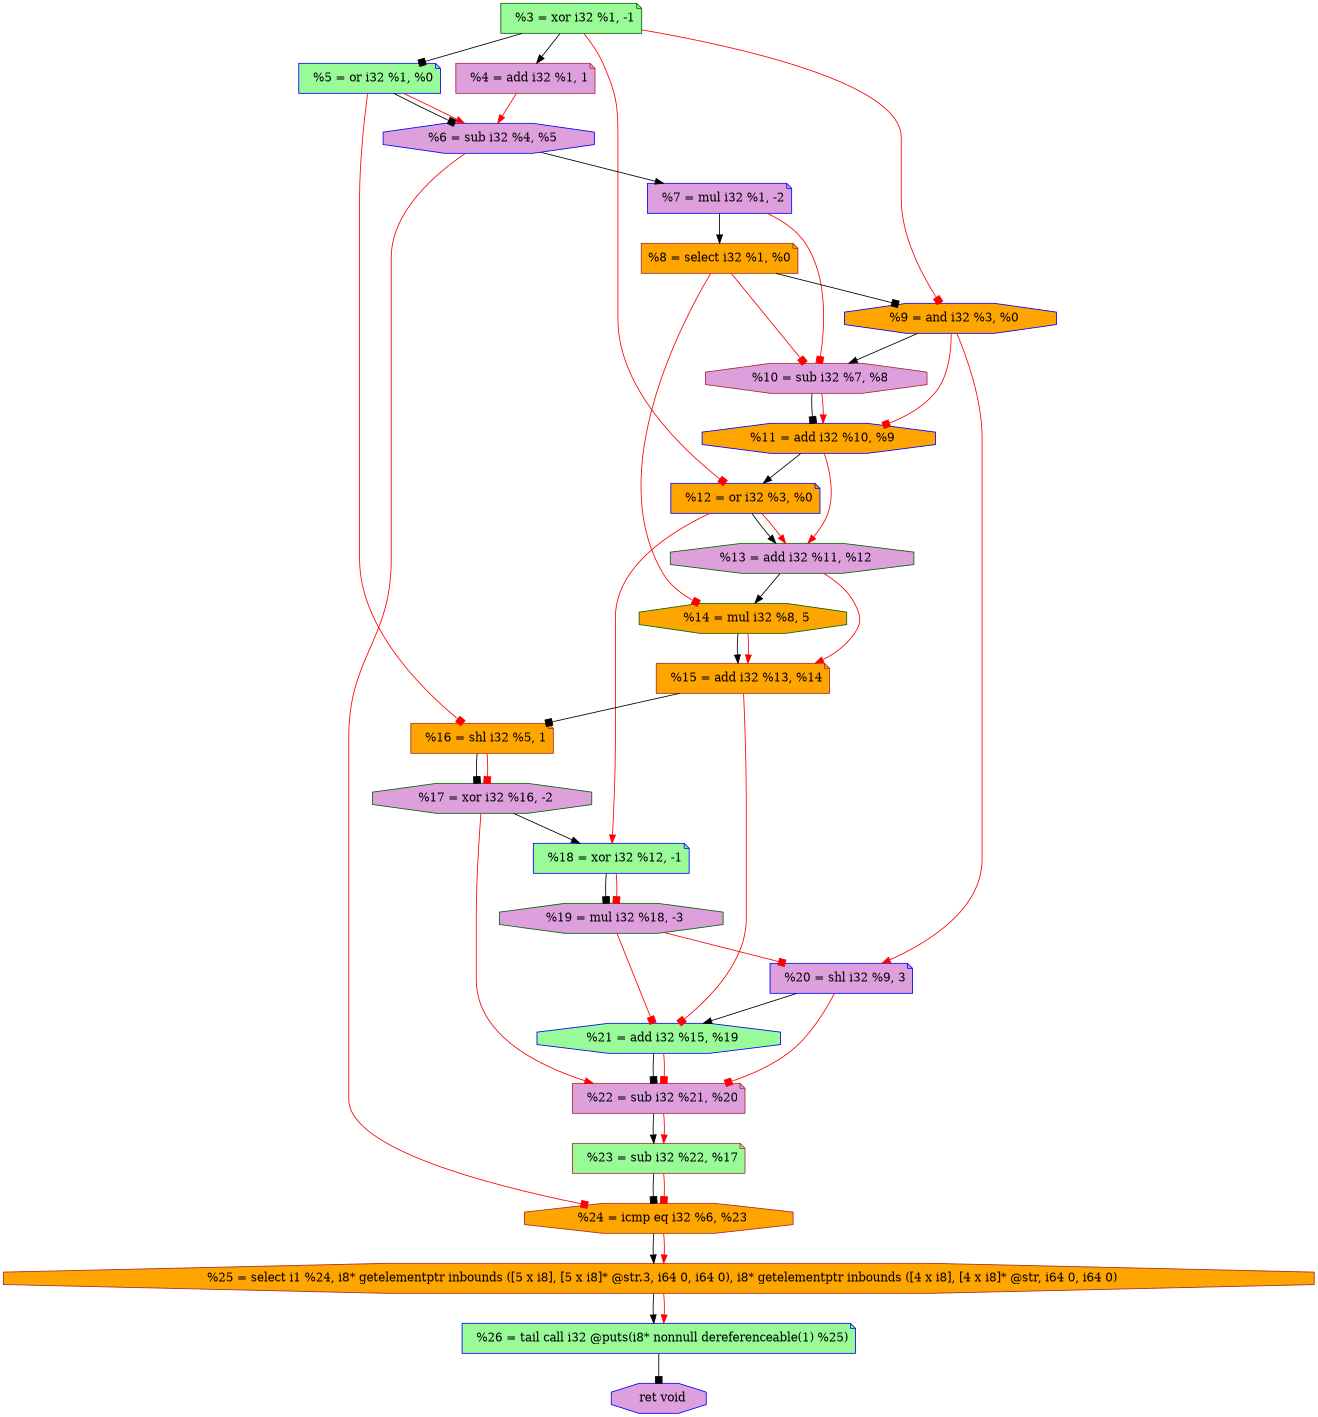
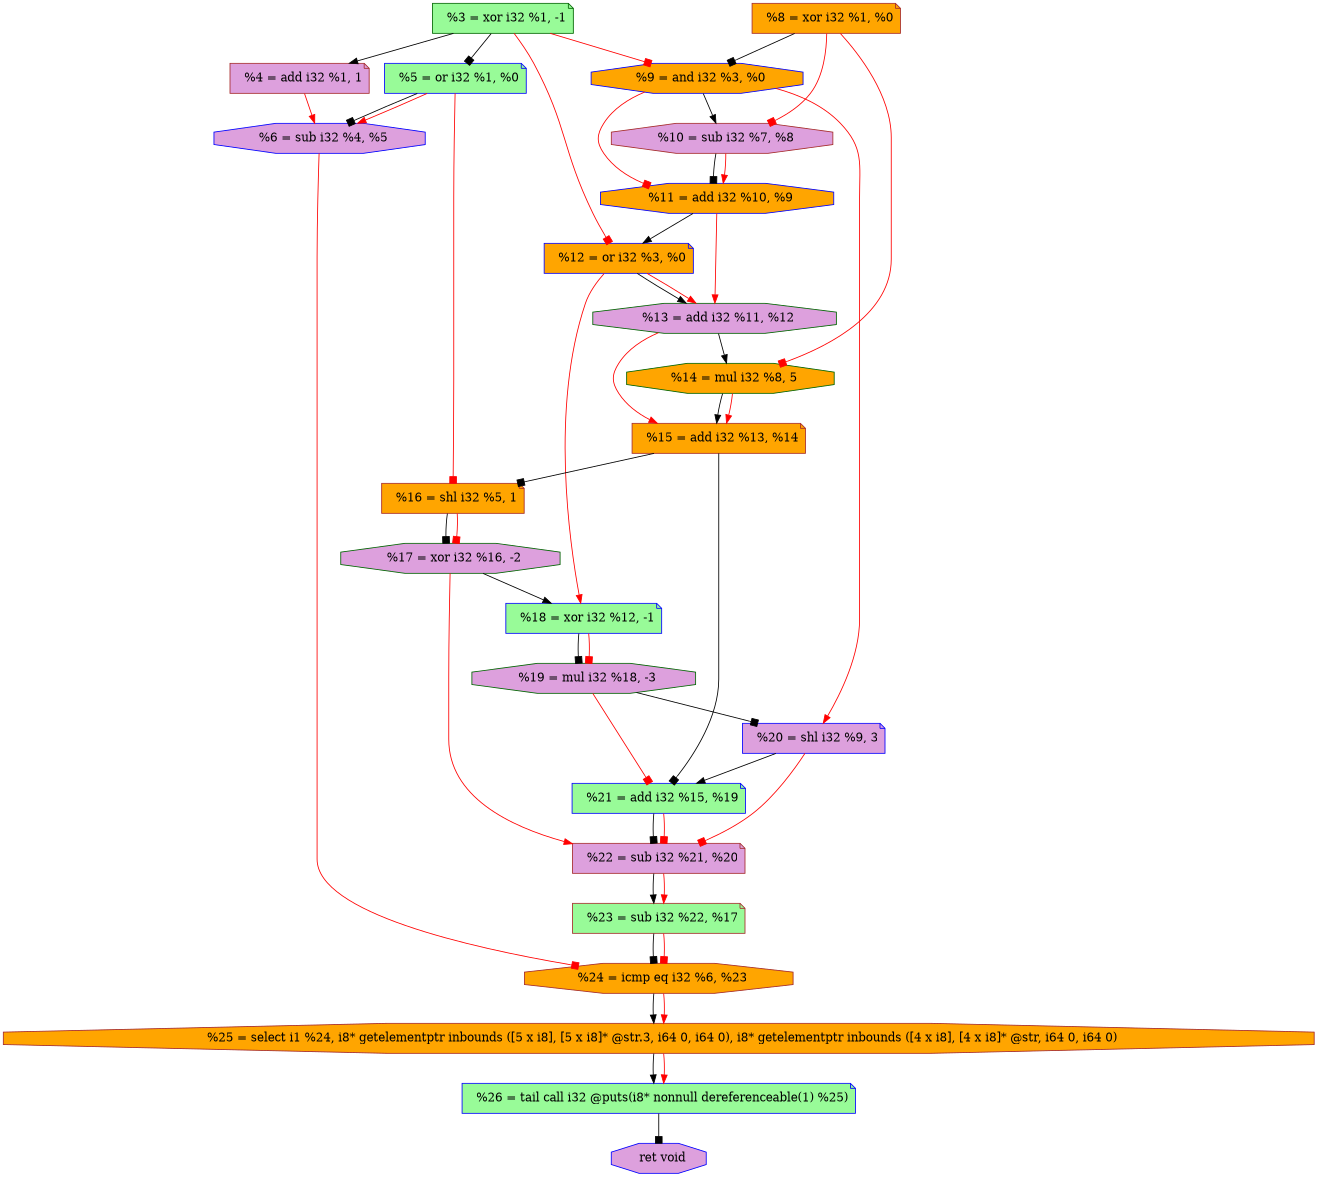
node "%7 = mul i32 %1, -2": removed
node "%8 = select i32 %1, %0": label "%8 = select i32 %1, %0" -> "%8 = xor i32 %1, %0"
edge "%15 = add i32 %13, %14" -> "%21 = add i32 %15, %19": color red -> black
edge "%19 = mul i32 %18, -3" -> "%20 = shl i32 %9, 3": color red -> black
node "%21 = add i32 %15, %19": shape octagon -> note
